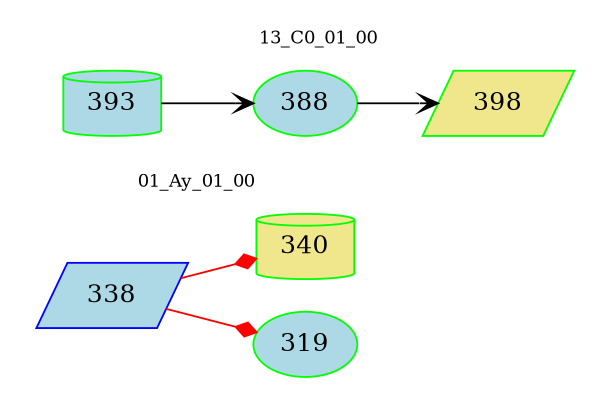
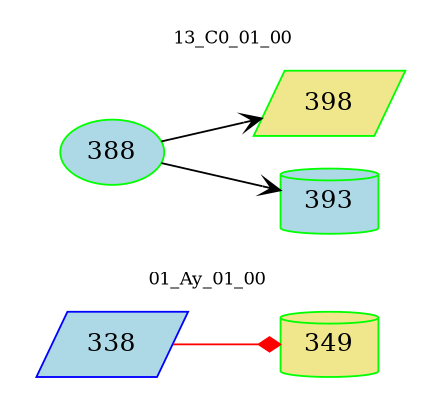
edge "393" -> "388": reversed
node "340": label "340" -> "349"
node "319": removed
